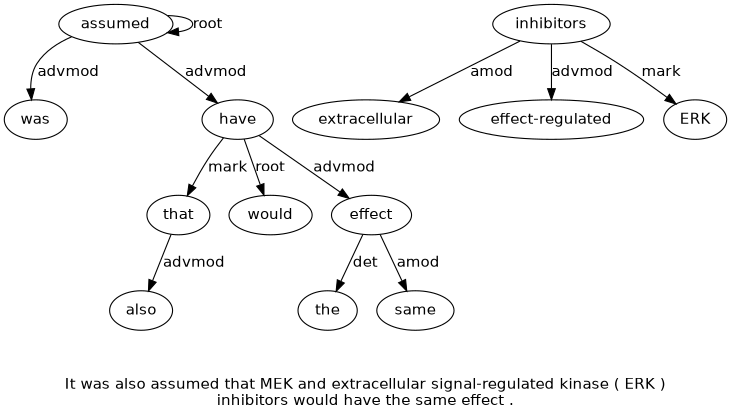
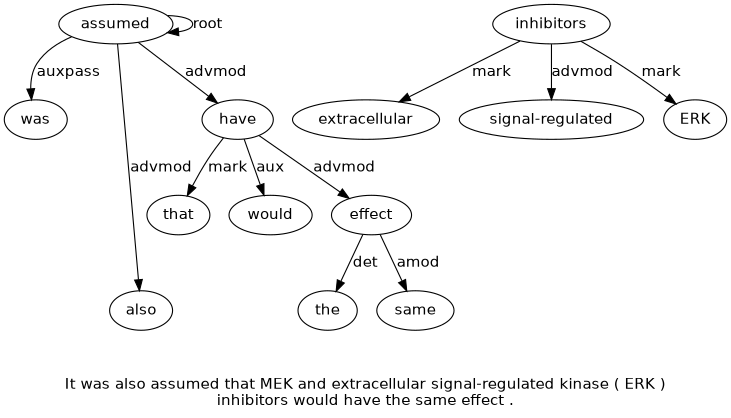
edge "assumed" -> "was": label "advmod" -> "auxpass"
edge "inhibitors" -> "extracellular": label "amod" -> "mark"
node "effect-regulated": label "effect-regulated" -> "signal-regulated"
edge "have" -> "would": label "root" -> "aux"
edge "that" -> "also": now "assumed" -> "also"
